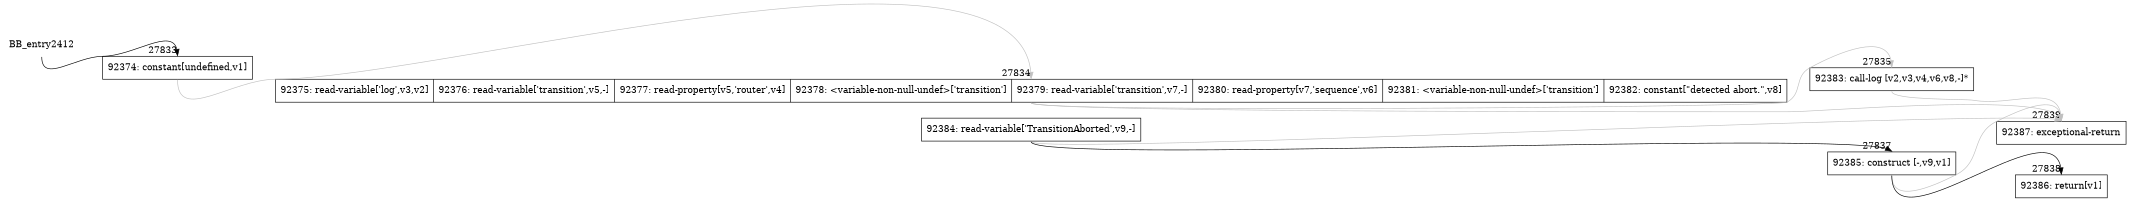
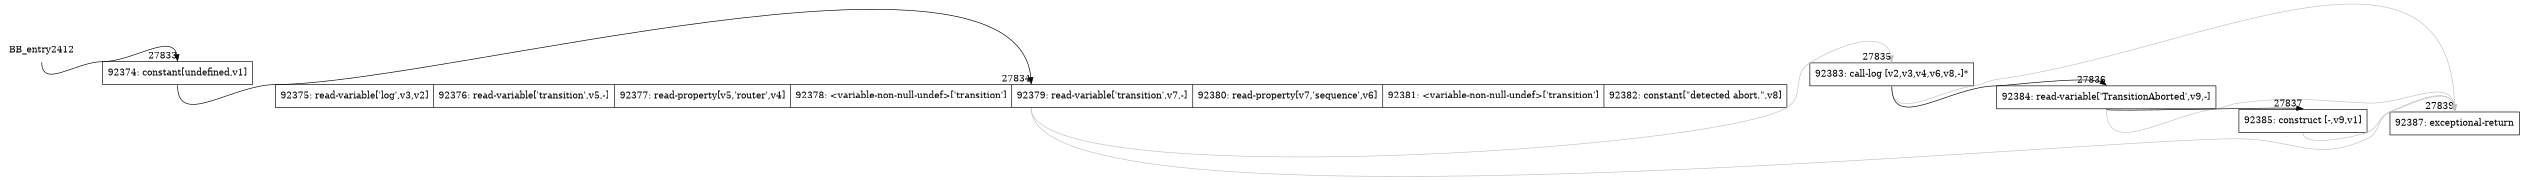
edge "92374: constant[undefined,v1]" -> "92375: read-variable['log',v3,v2]": color gray -> black
edge "92383: call-log [v2,v3,v4,v6,v8,-]*" -> "92384: read-variable['TransitionAborted',v9,-]": added
node "92386: return[v1]": removed
